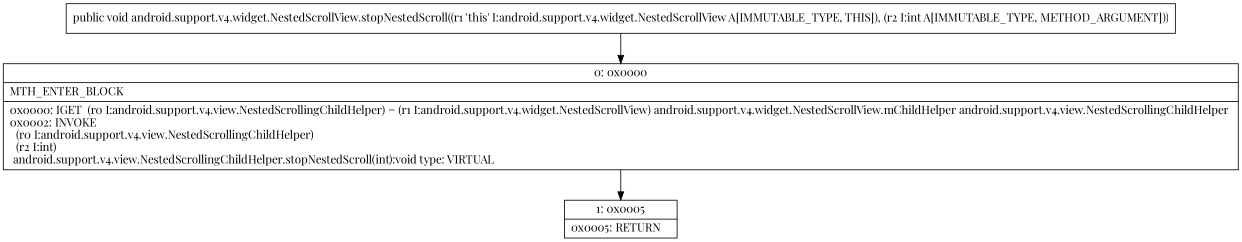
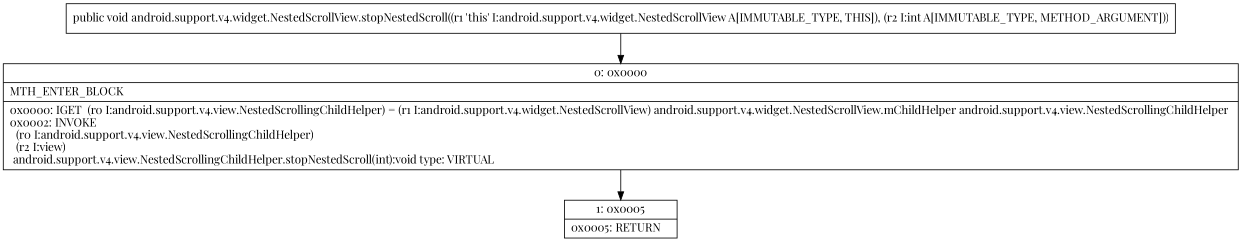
node "0: 0x0000": text "(r2 I:int)" -> "(r2 I:view)"
